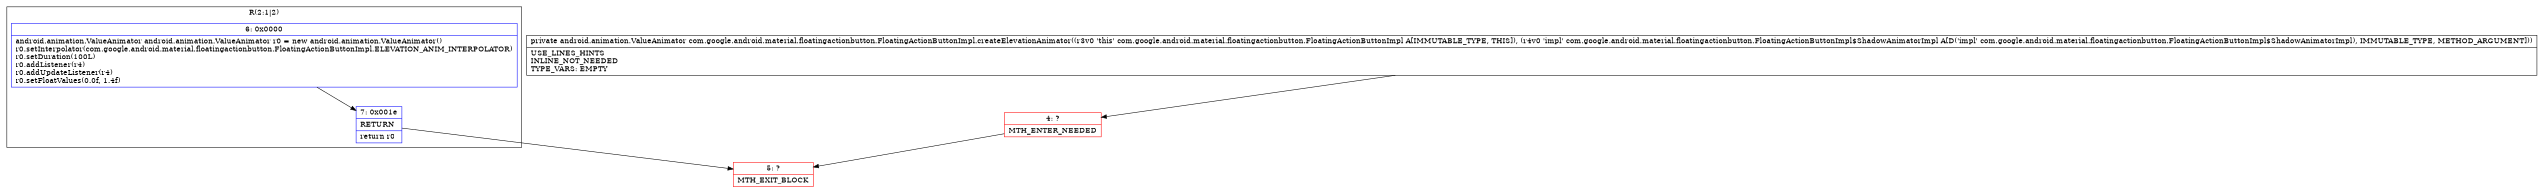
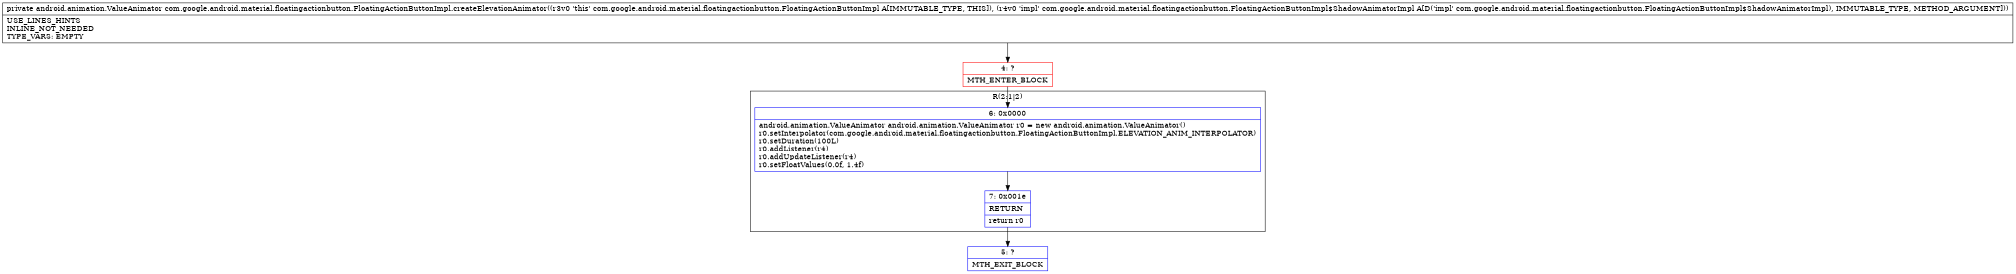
node "4: ?": text "MTH_ENTER_NEEDED" -> "MTH_ENTER_BLOCK"
edge "4: ?" -> "5: ?": now "4: ?" -> "6: 0x0000"
node "5: ?": color red -> blue
